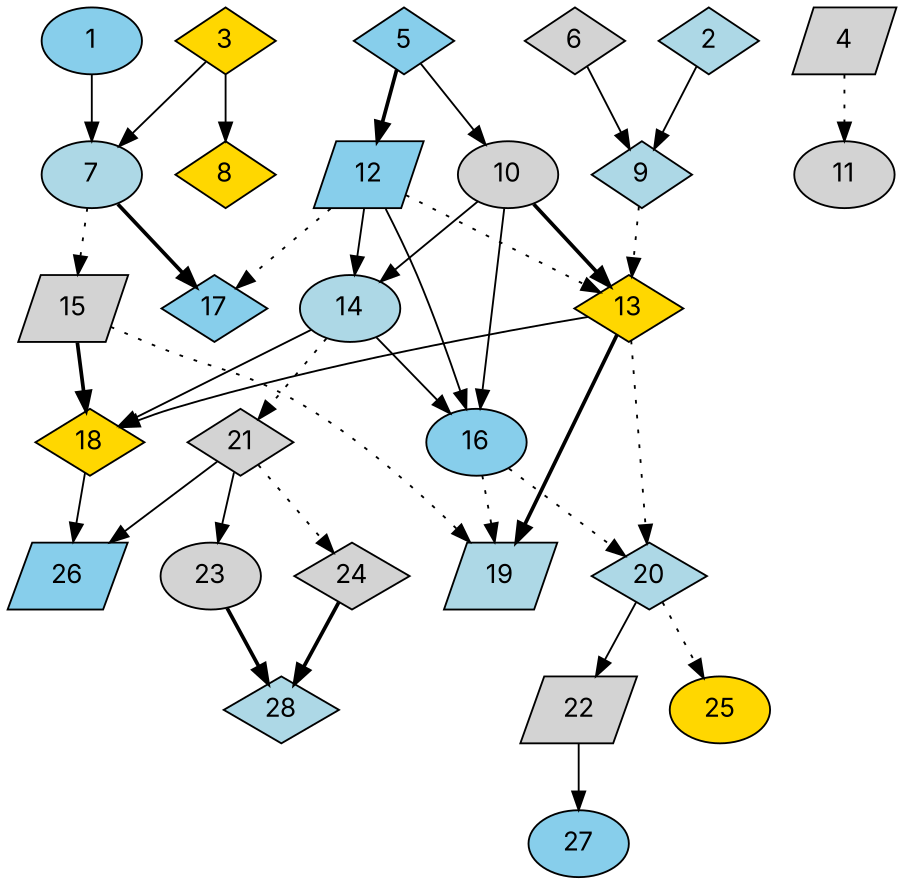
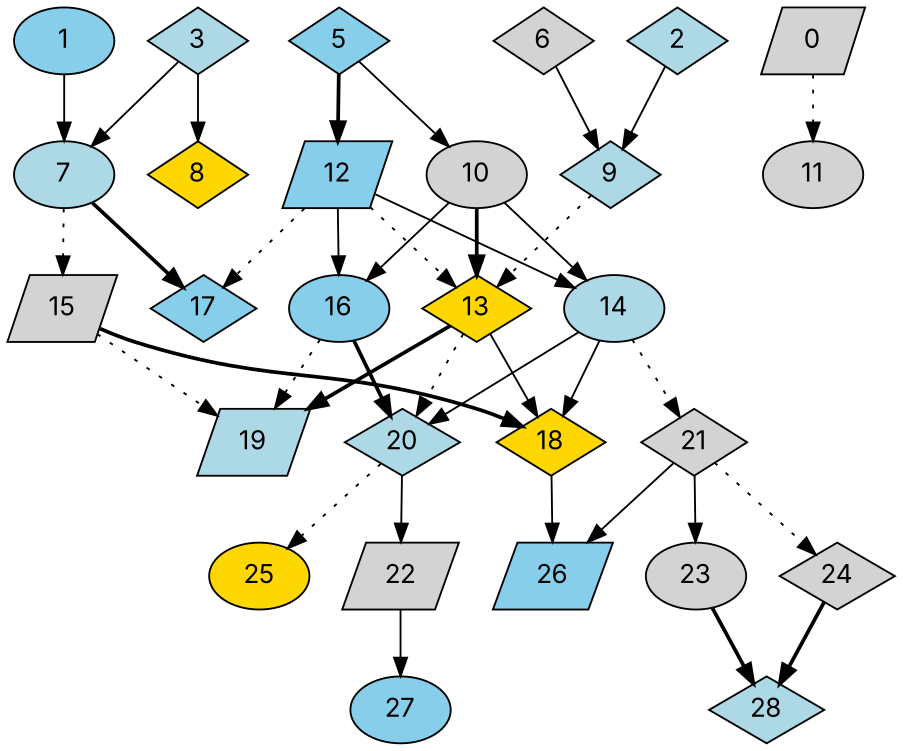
node "3": fillcolor gold -> lightblue
node "4": label "4" -> "0"
edge "14" -> "16": now "14" -> "20"
edge "16" -> "20": style dotted -> bold
